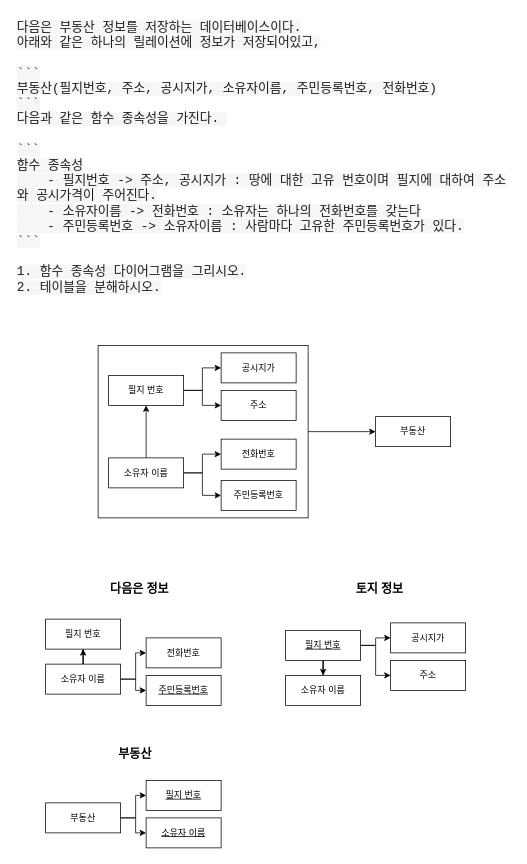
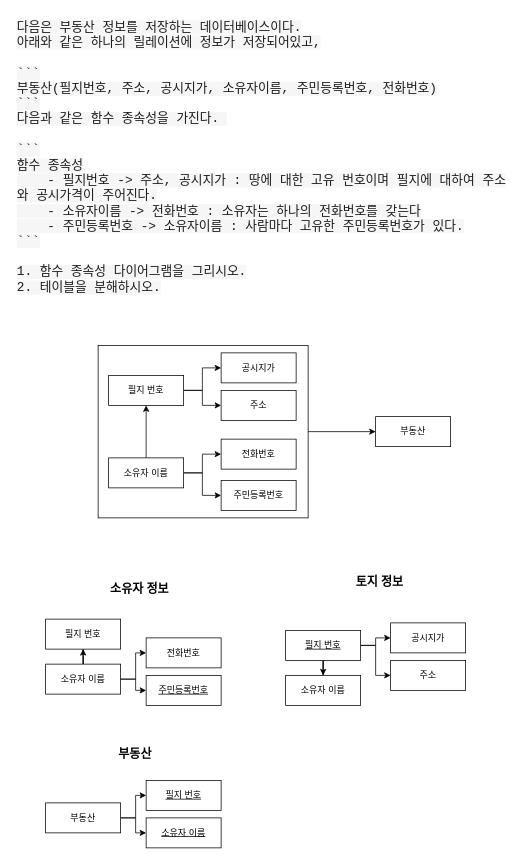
node "다음은 정보": label "다음은 정보" -> "소유자 정보"
node "토지 정보": moved (379, 589) -> (379, 582)
